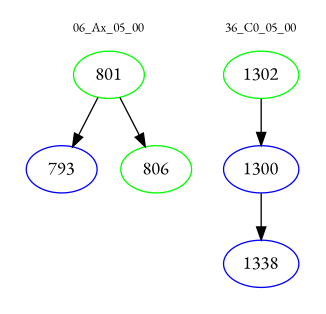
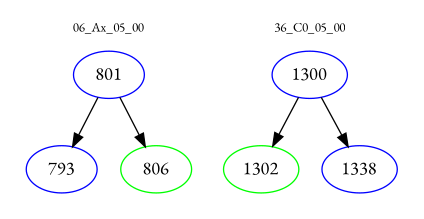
node "801": color green -> blue
edge "1302" -> "1300": reversed
